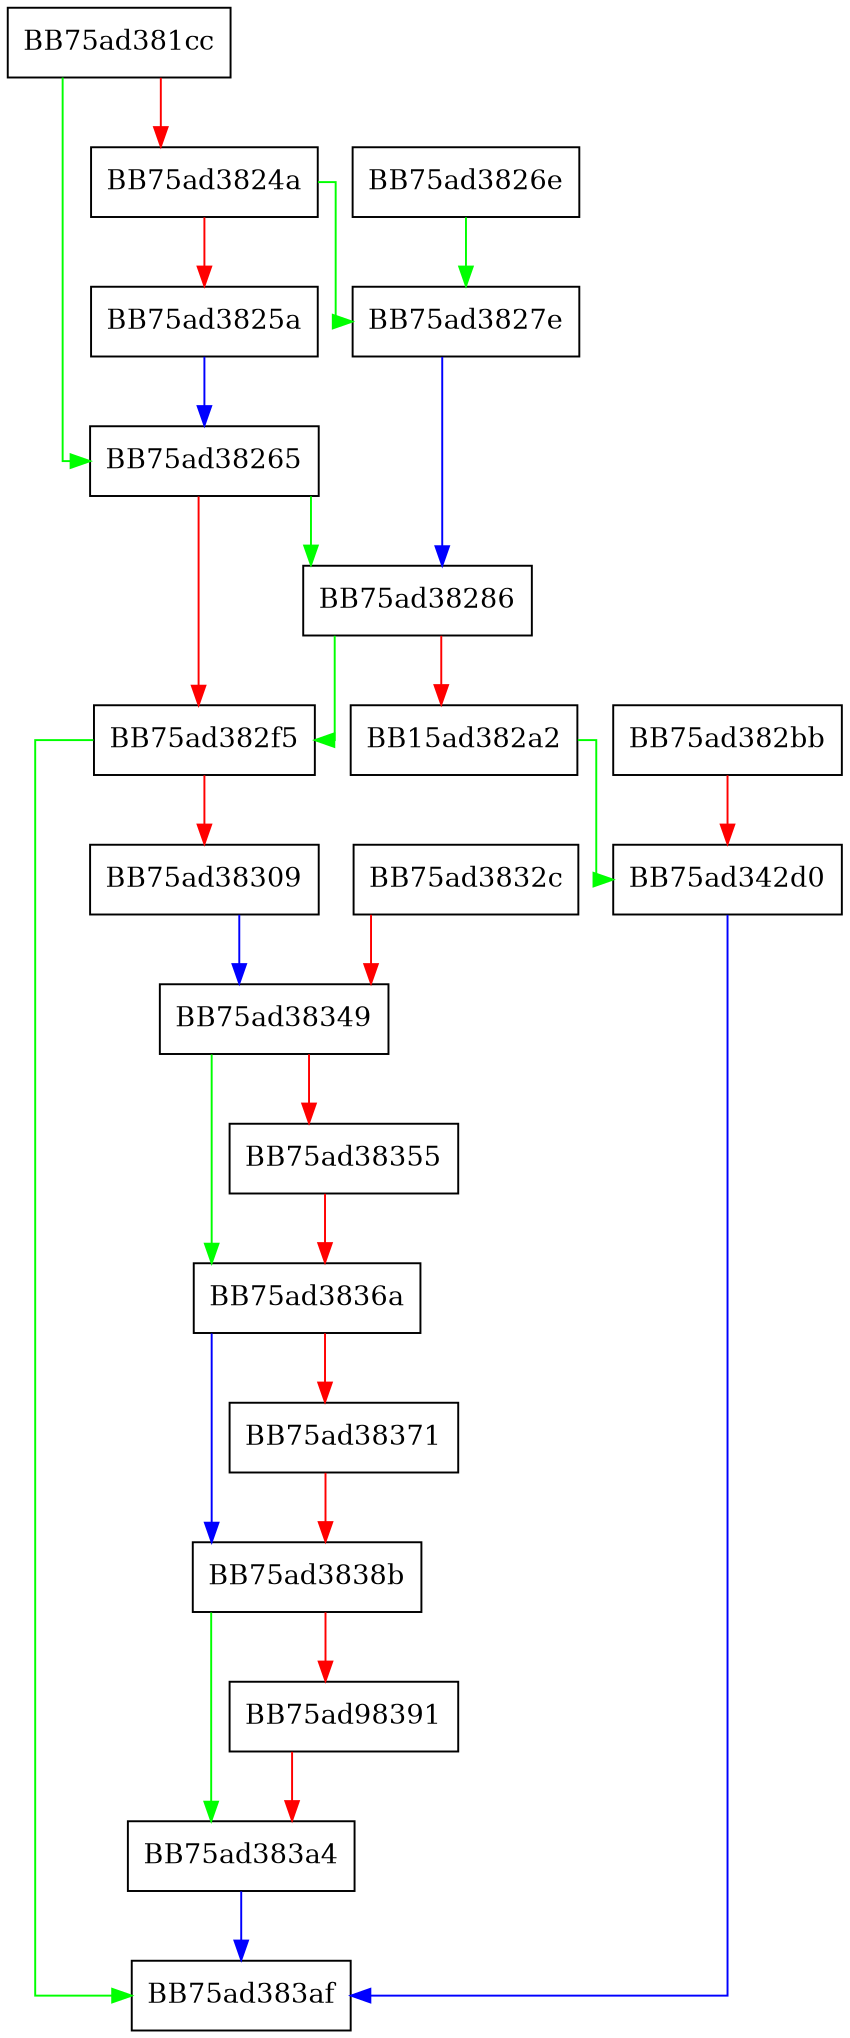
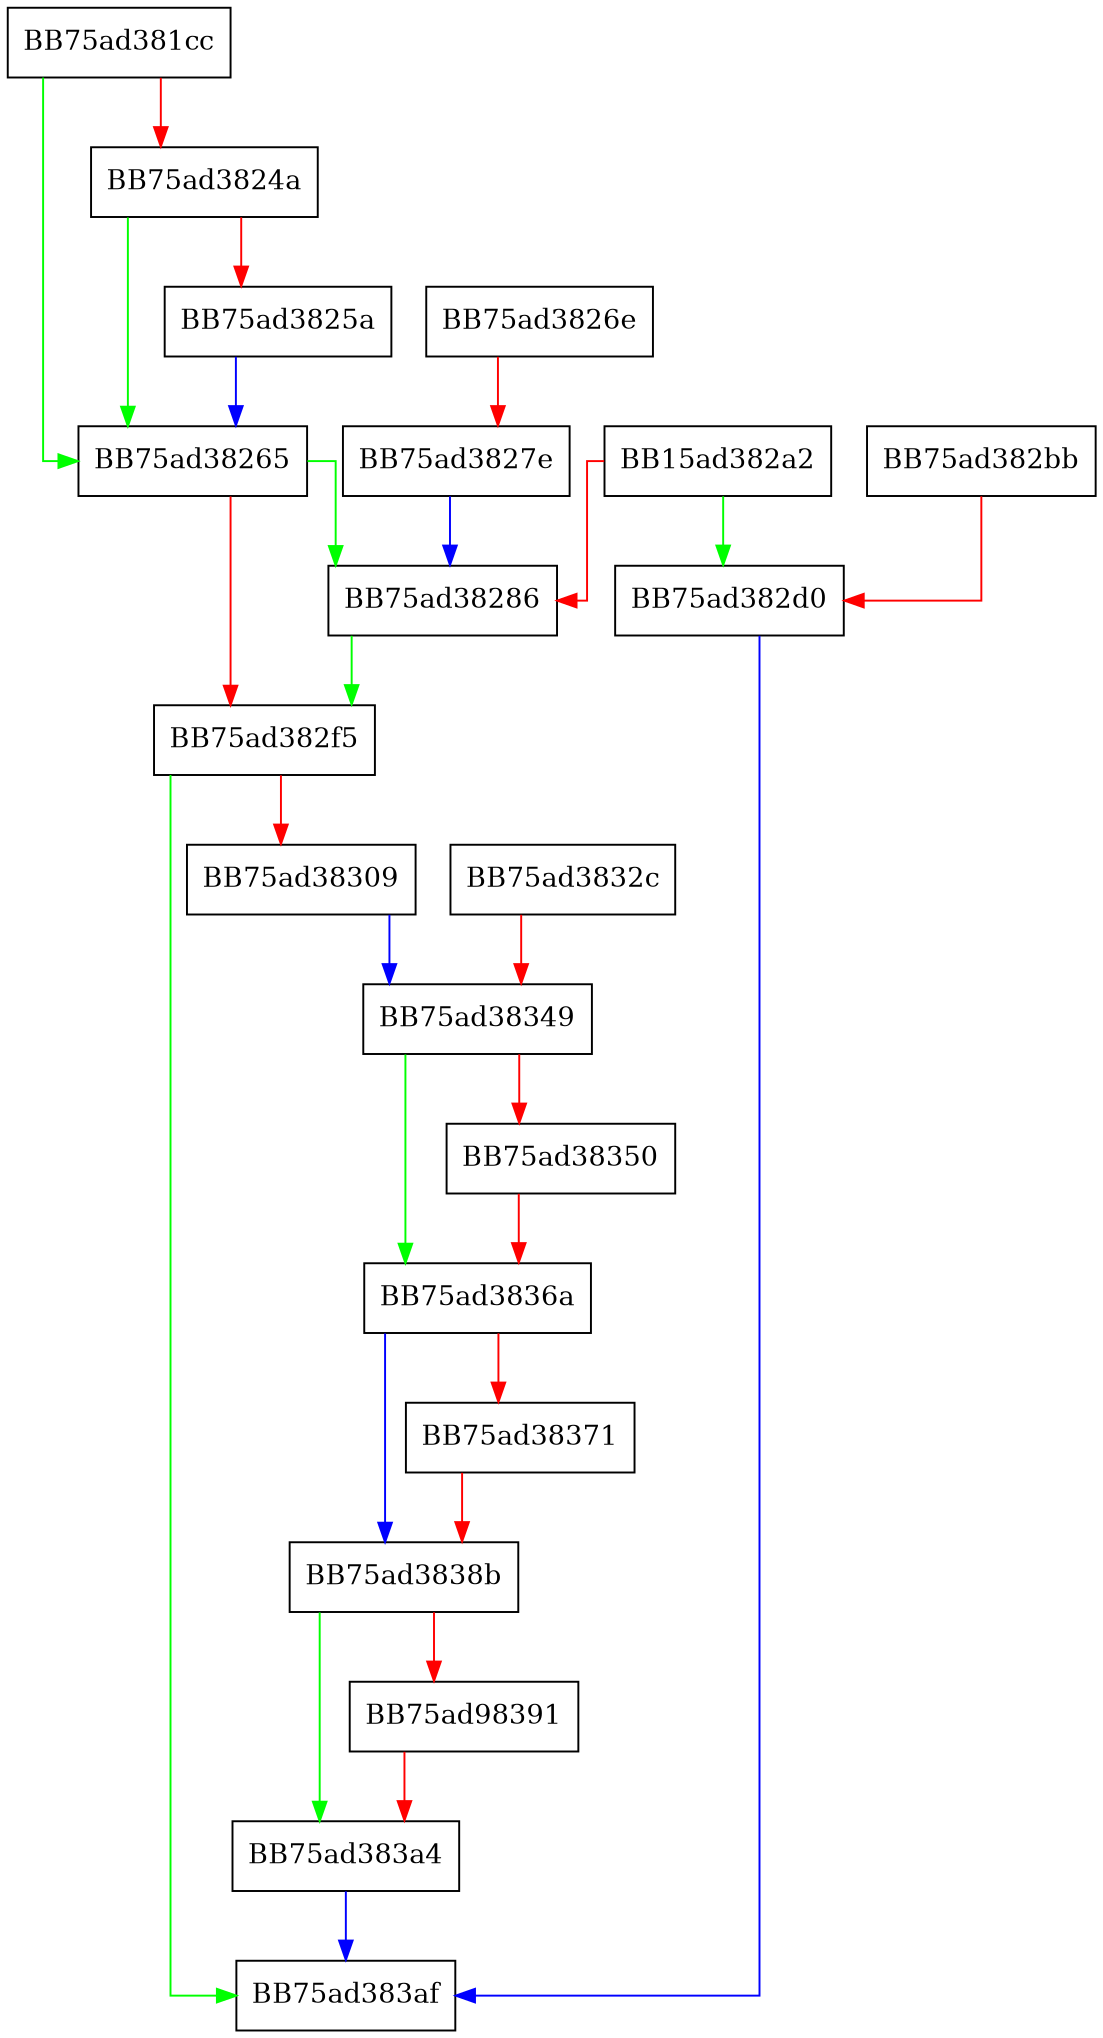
edge "BB75ad3826e" -> "BB75ad3827e": color green -> red
edge "BB75ad3824a" -> "BB75ad3827e": now "BB75ad3824a" -> "BB75ad38265"
edge "BB75ad38286" -> "BB15ad382a2": reversed
node "BB75ad342d0": label "BB75ad342d0" -> "BB75ad382d0"
node "BB75ad38355": label "BB75ad38355" -> "BB75ad38350"
